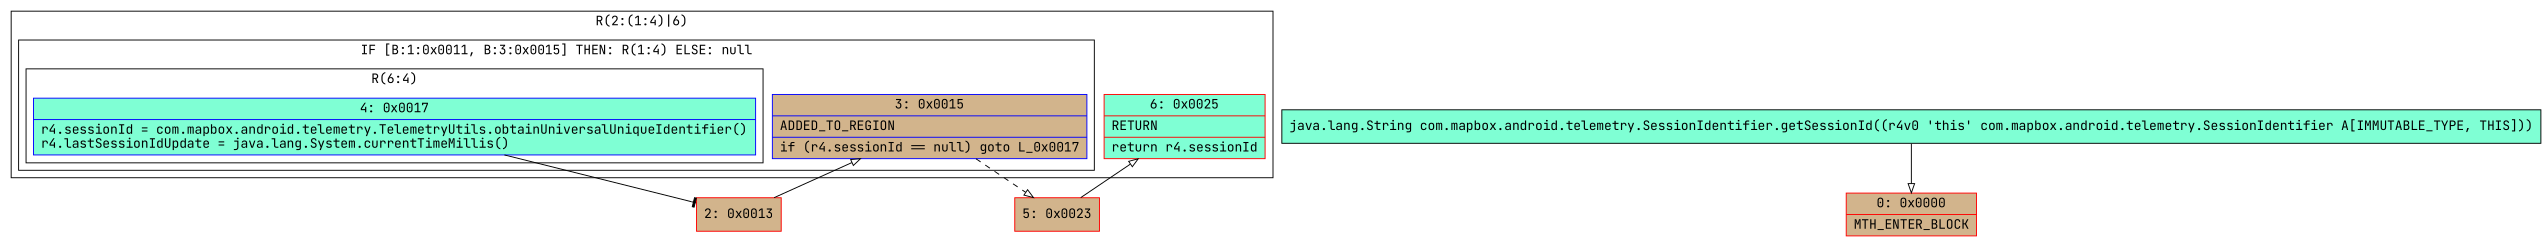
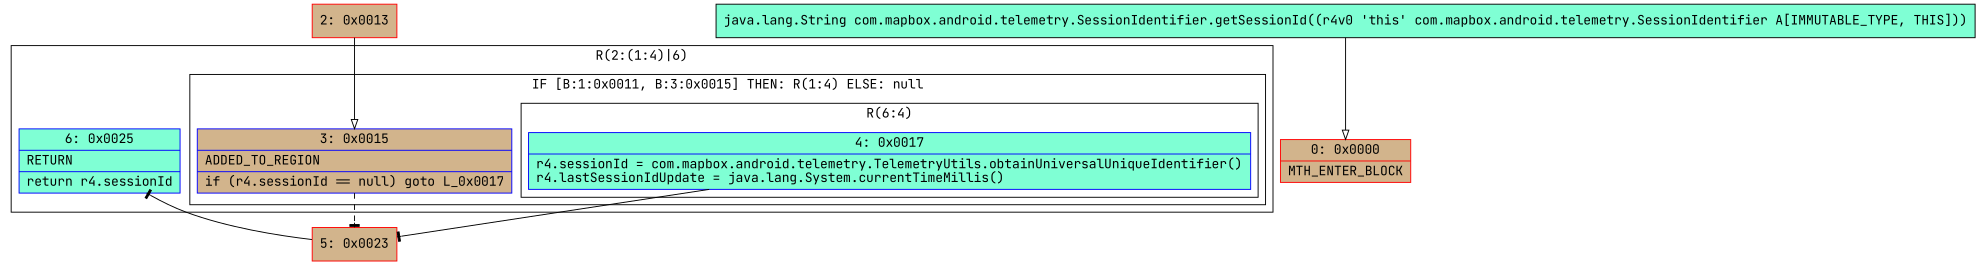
node "6: 0x0025": color red -> blue
edge "5: 0x0023" -> "6: 0x0025": arrowhead onormal -> tee
edge "4: 0x0017" -> "2: 0x0013": now "4: 0x0017" -> "5: 0x0023"
edge "3: 0x0015" -> "5: 0x0023": arrowhead onormal -> tee
